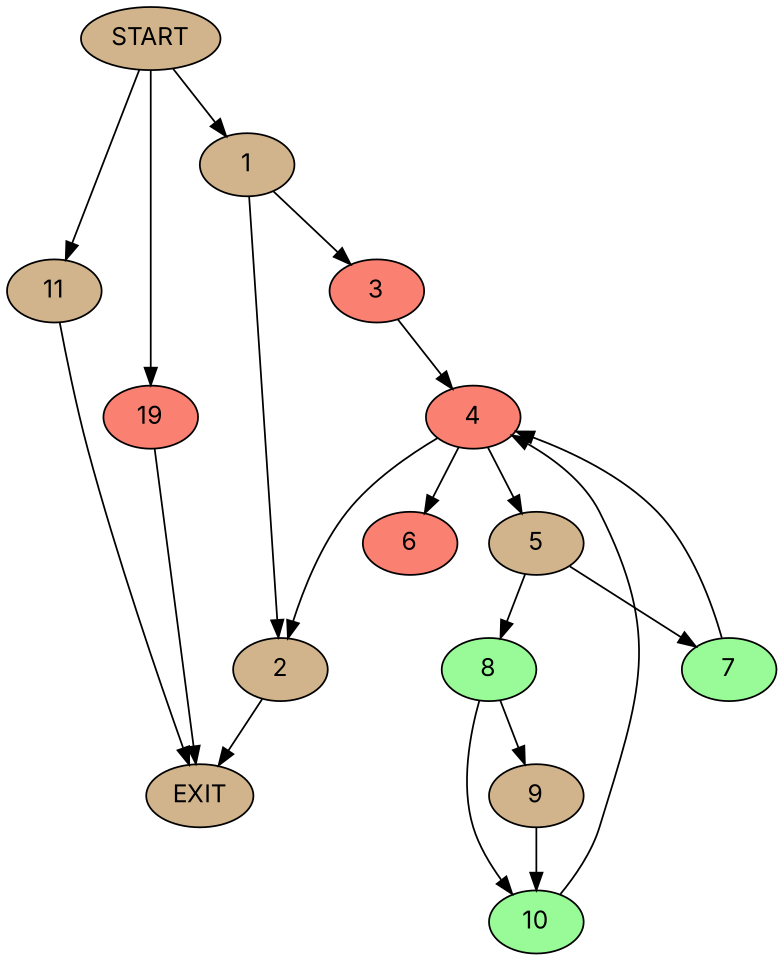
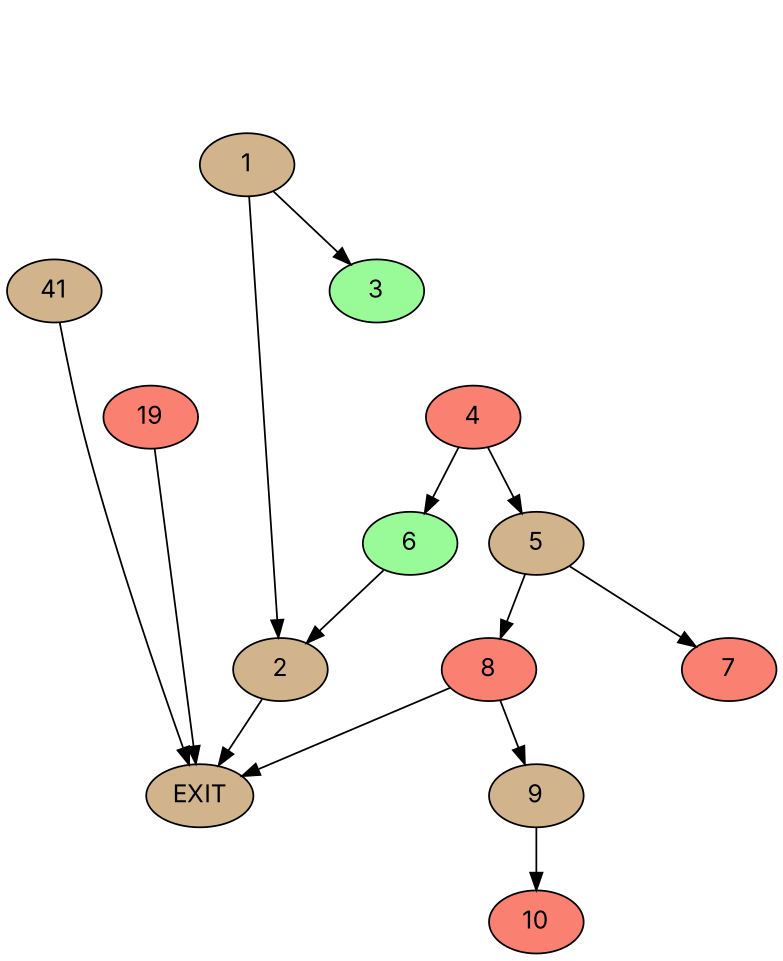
node "START": removed
node "11": label "11" -> "41"
node "3": fillcolor salmon -> palegreen
edge "3" -> "4": removed
edge "7" -> "4": removed
edge "4" -> "2": now "6" -> "2"
node "6": fillcolor salmon -> palegreen
edge "10" -> "4": removed
node "8": fillcolor palegreen -> salmon
node "7": fillcolor palegreen -> salmon
edge "8" -> "10": now "8" -> "EXIT"
node "10": fillcolor palegreen -> salmon
